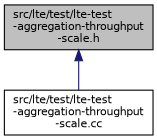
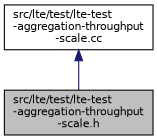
edge "src/lte/test/lte-test -aggregation-throughput -scale.cc" -> "src/lte/test/lte-test -aggregation-throughput -scale.h": reversed
